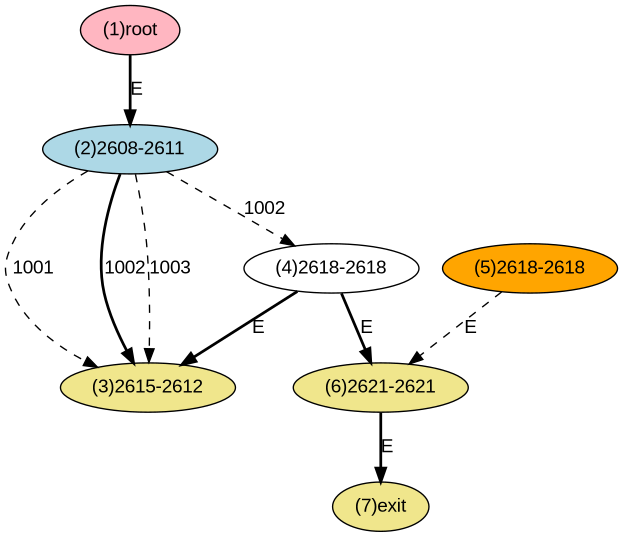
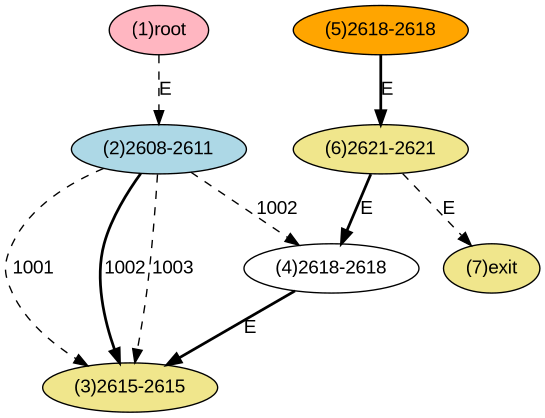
edge "(1)root" -> "(2)2608-2611": style bold -> dashed
edge "(4)2618-2618" -> "(6)2621-2621": reversed
edge "(5)2618-2618" -> "(6)2621-2621": style dashed -> bold
node "(3)2615-2612": label "(3)2615-2612" -> "(3)2615-2615"
edge "(6)2621-2621" -> "(7)exit": style bold -> dashed
